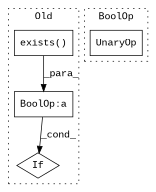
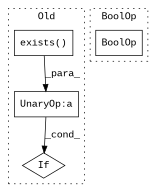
node "UnaryOp": label "UnaryOp" -> "BoolOp"
node "BoolOp:a": label "BoolOp:a" -> "UnaryOp:a"
